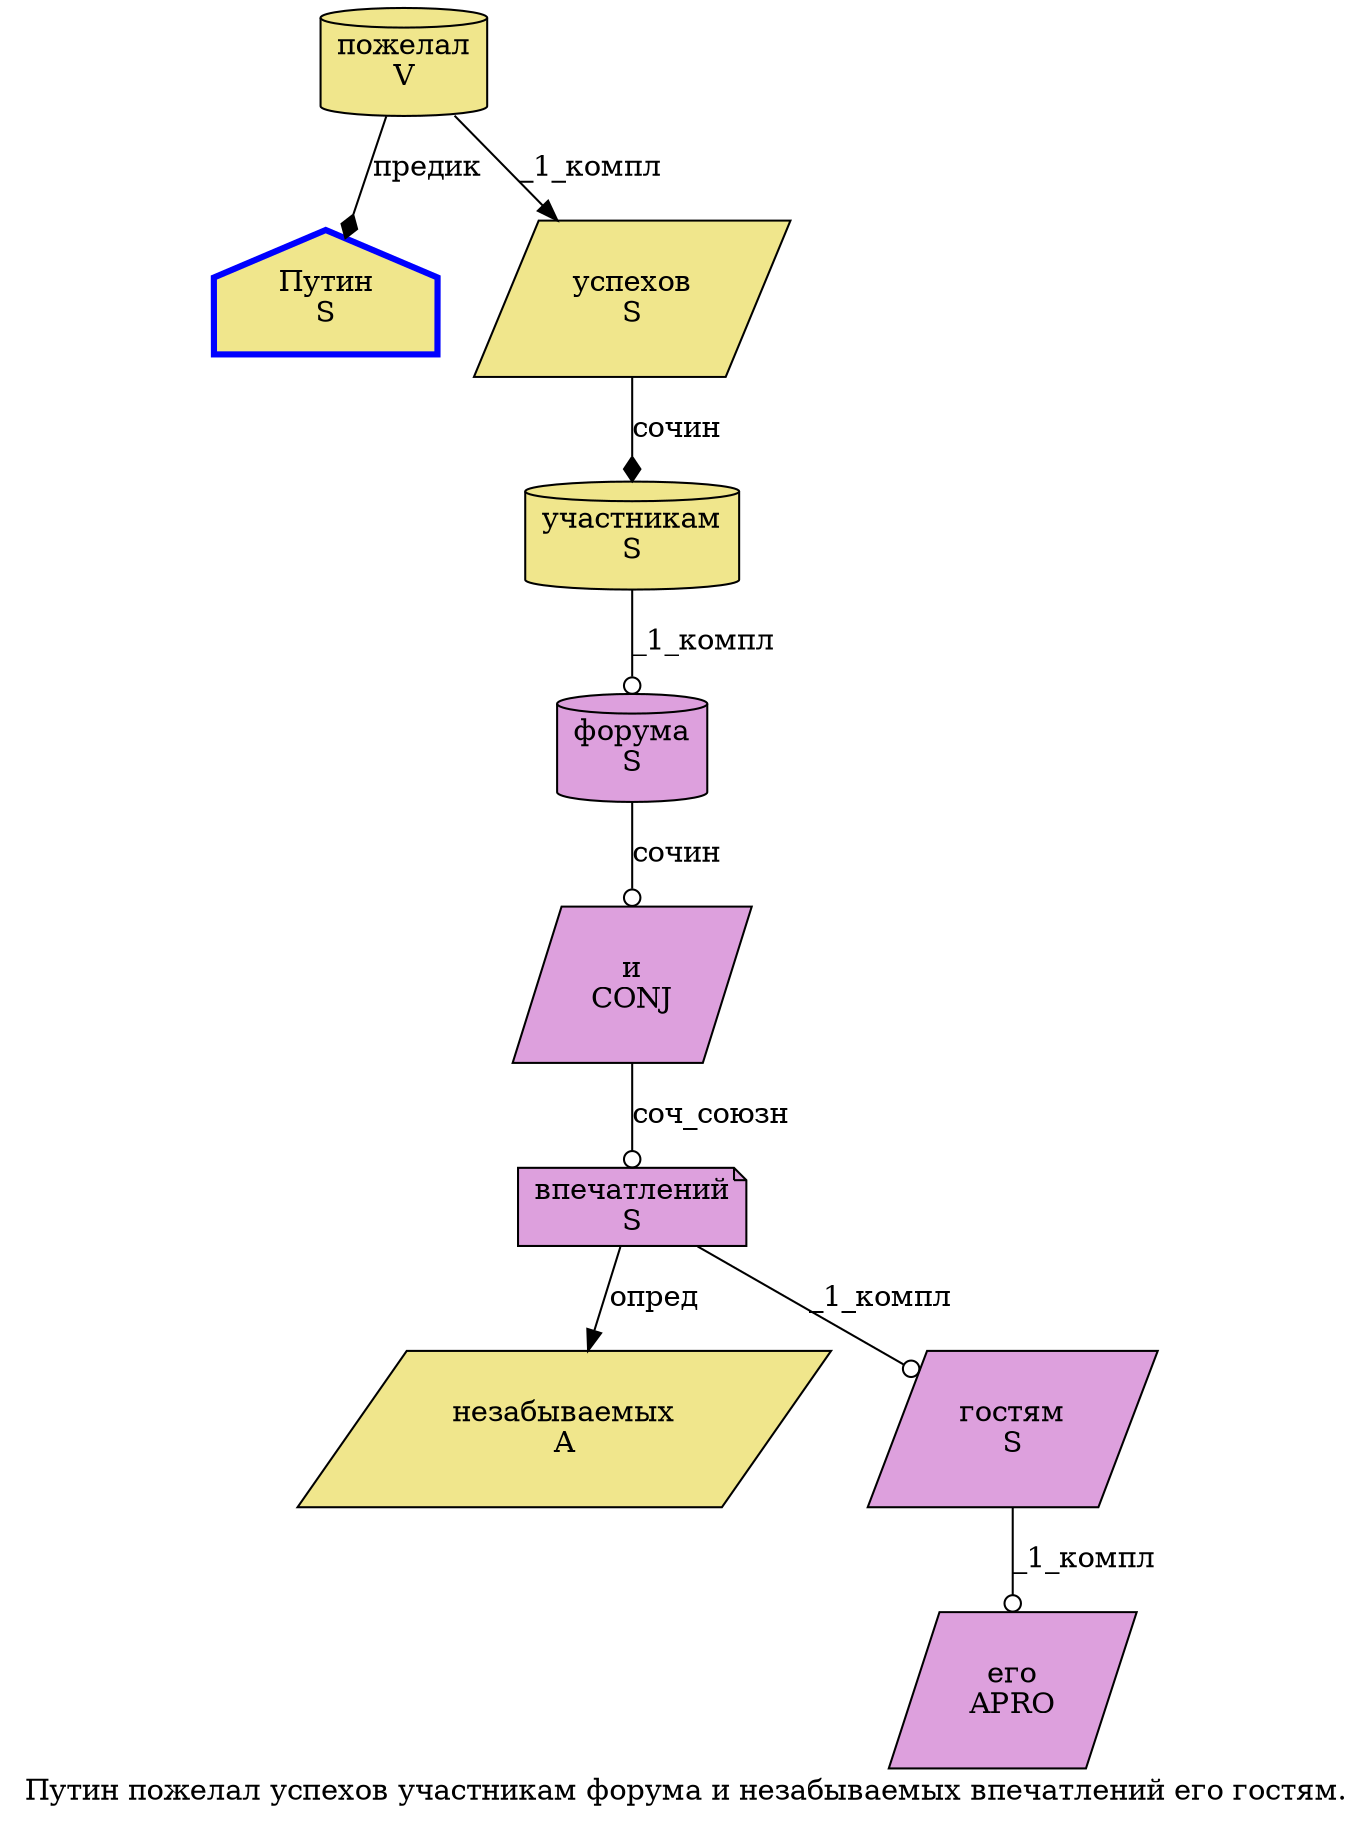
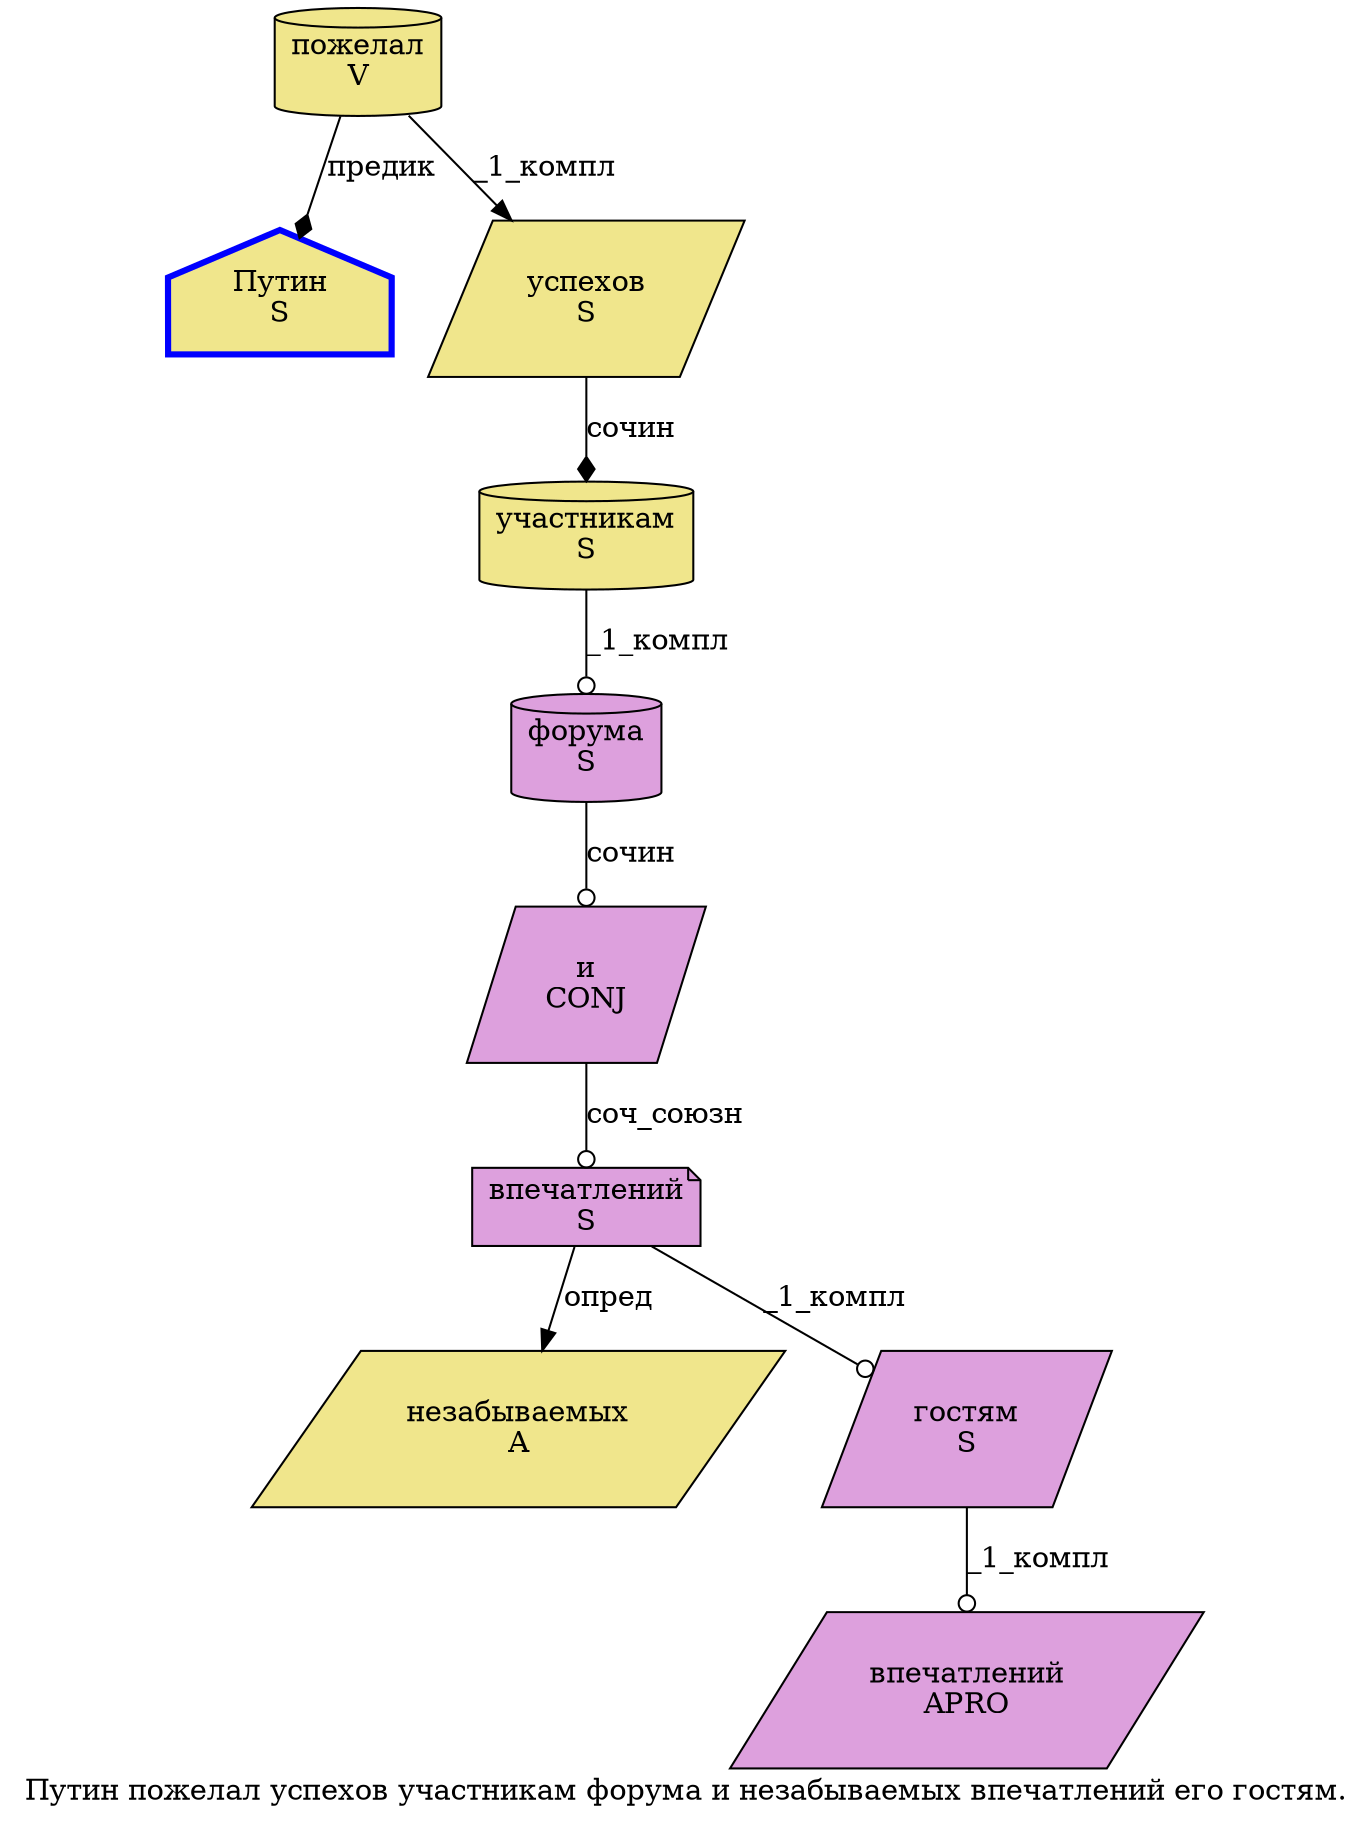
node "его APRO": label "его APRO" -> "впечатлений APRO"
